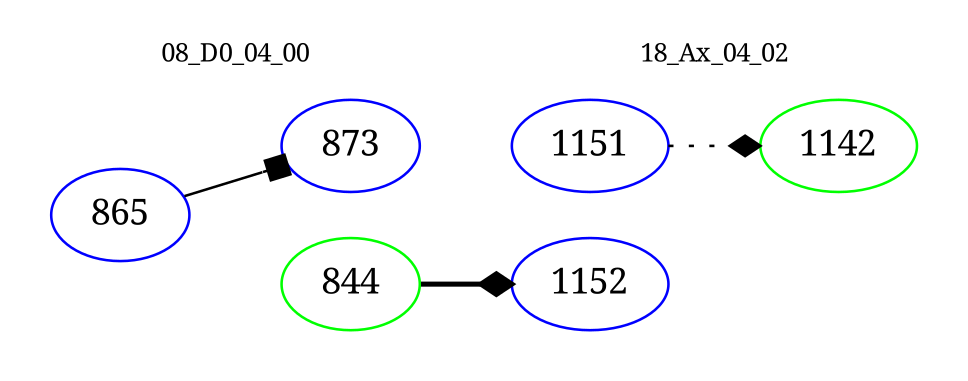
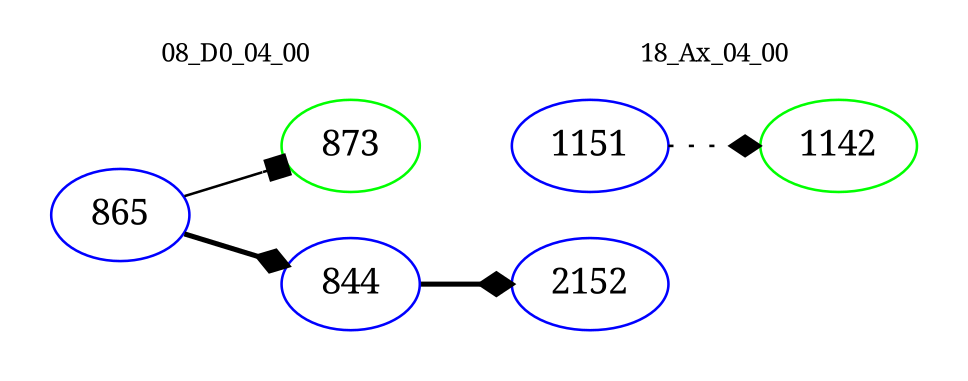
cluster "18_Ax_04_02": label "18_Ax_04_02" -> "18_Ax_04_00"
node "873": color blue -> green
edge "865" -> "844": added
node "844": color green -> blue
node "1152": label "1152" -> "2152"
